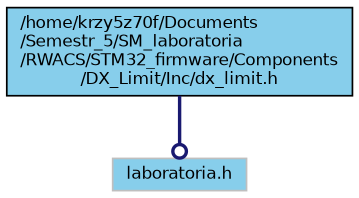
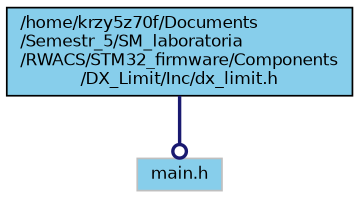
node "laboratoria.h": label "laboratoria.h" -> "main.h"
